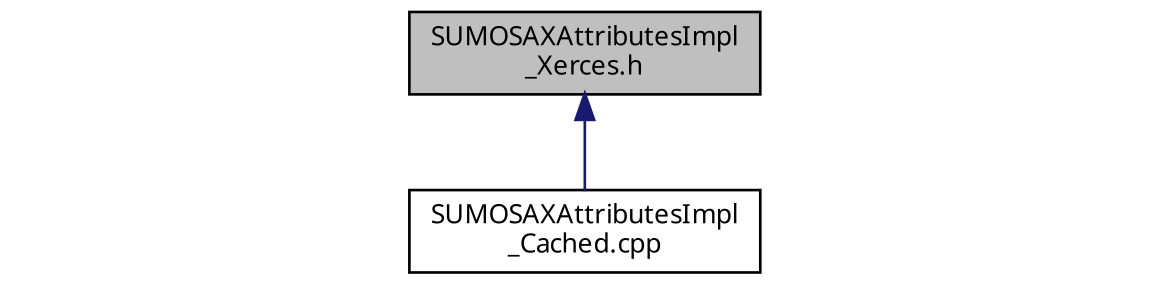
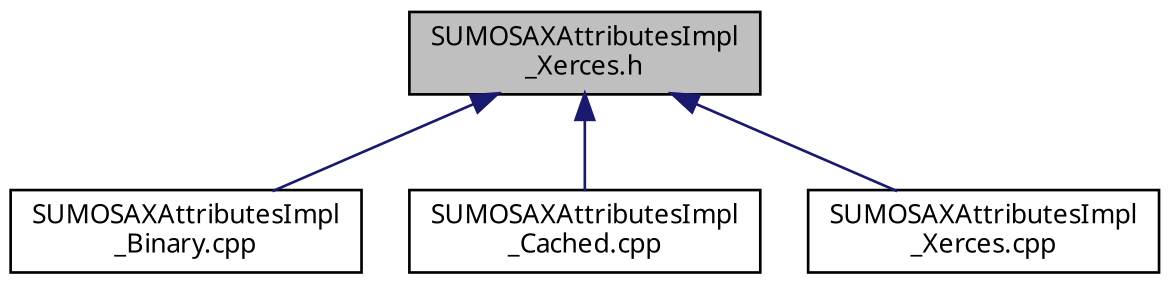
node "SUMOSAXAttributesImpl _Binary.cpp": added
node "SUMOSAXAttributesImpl _Xerces.cpp": added
